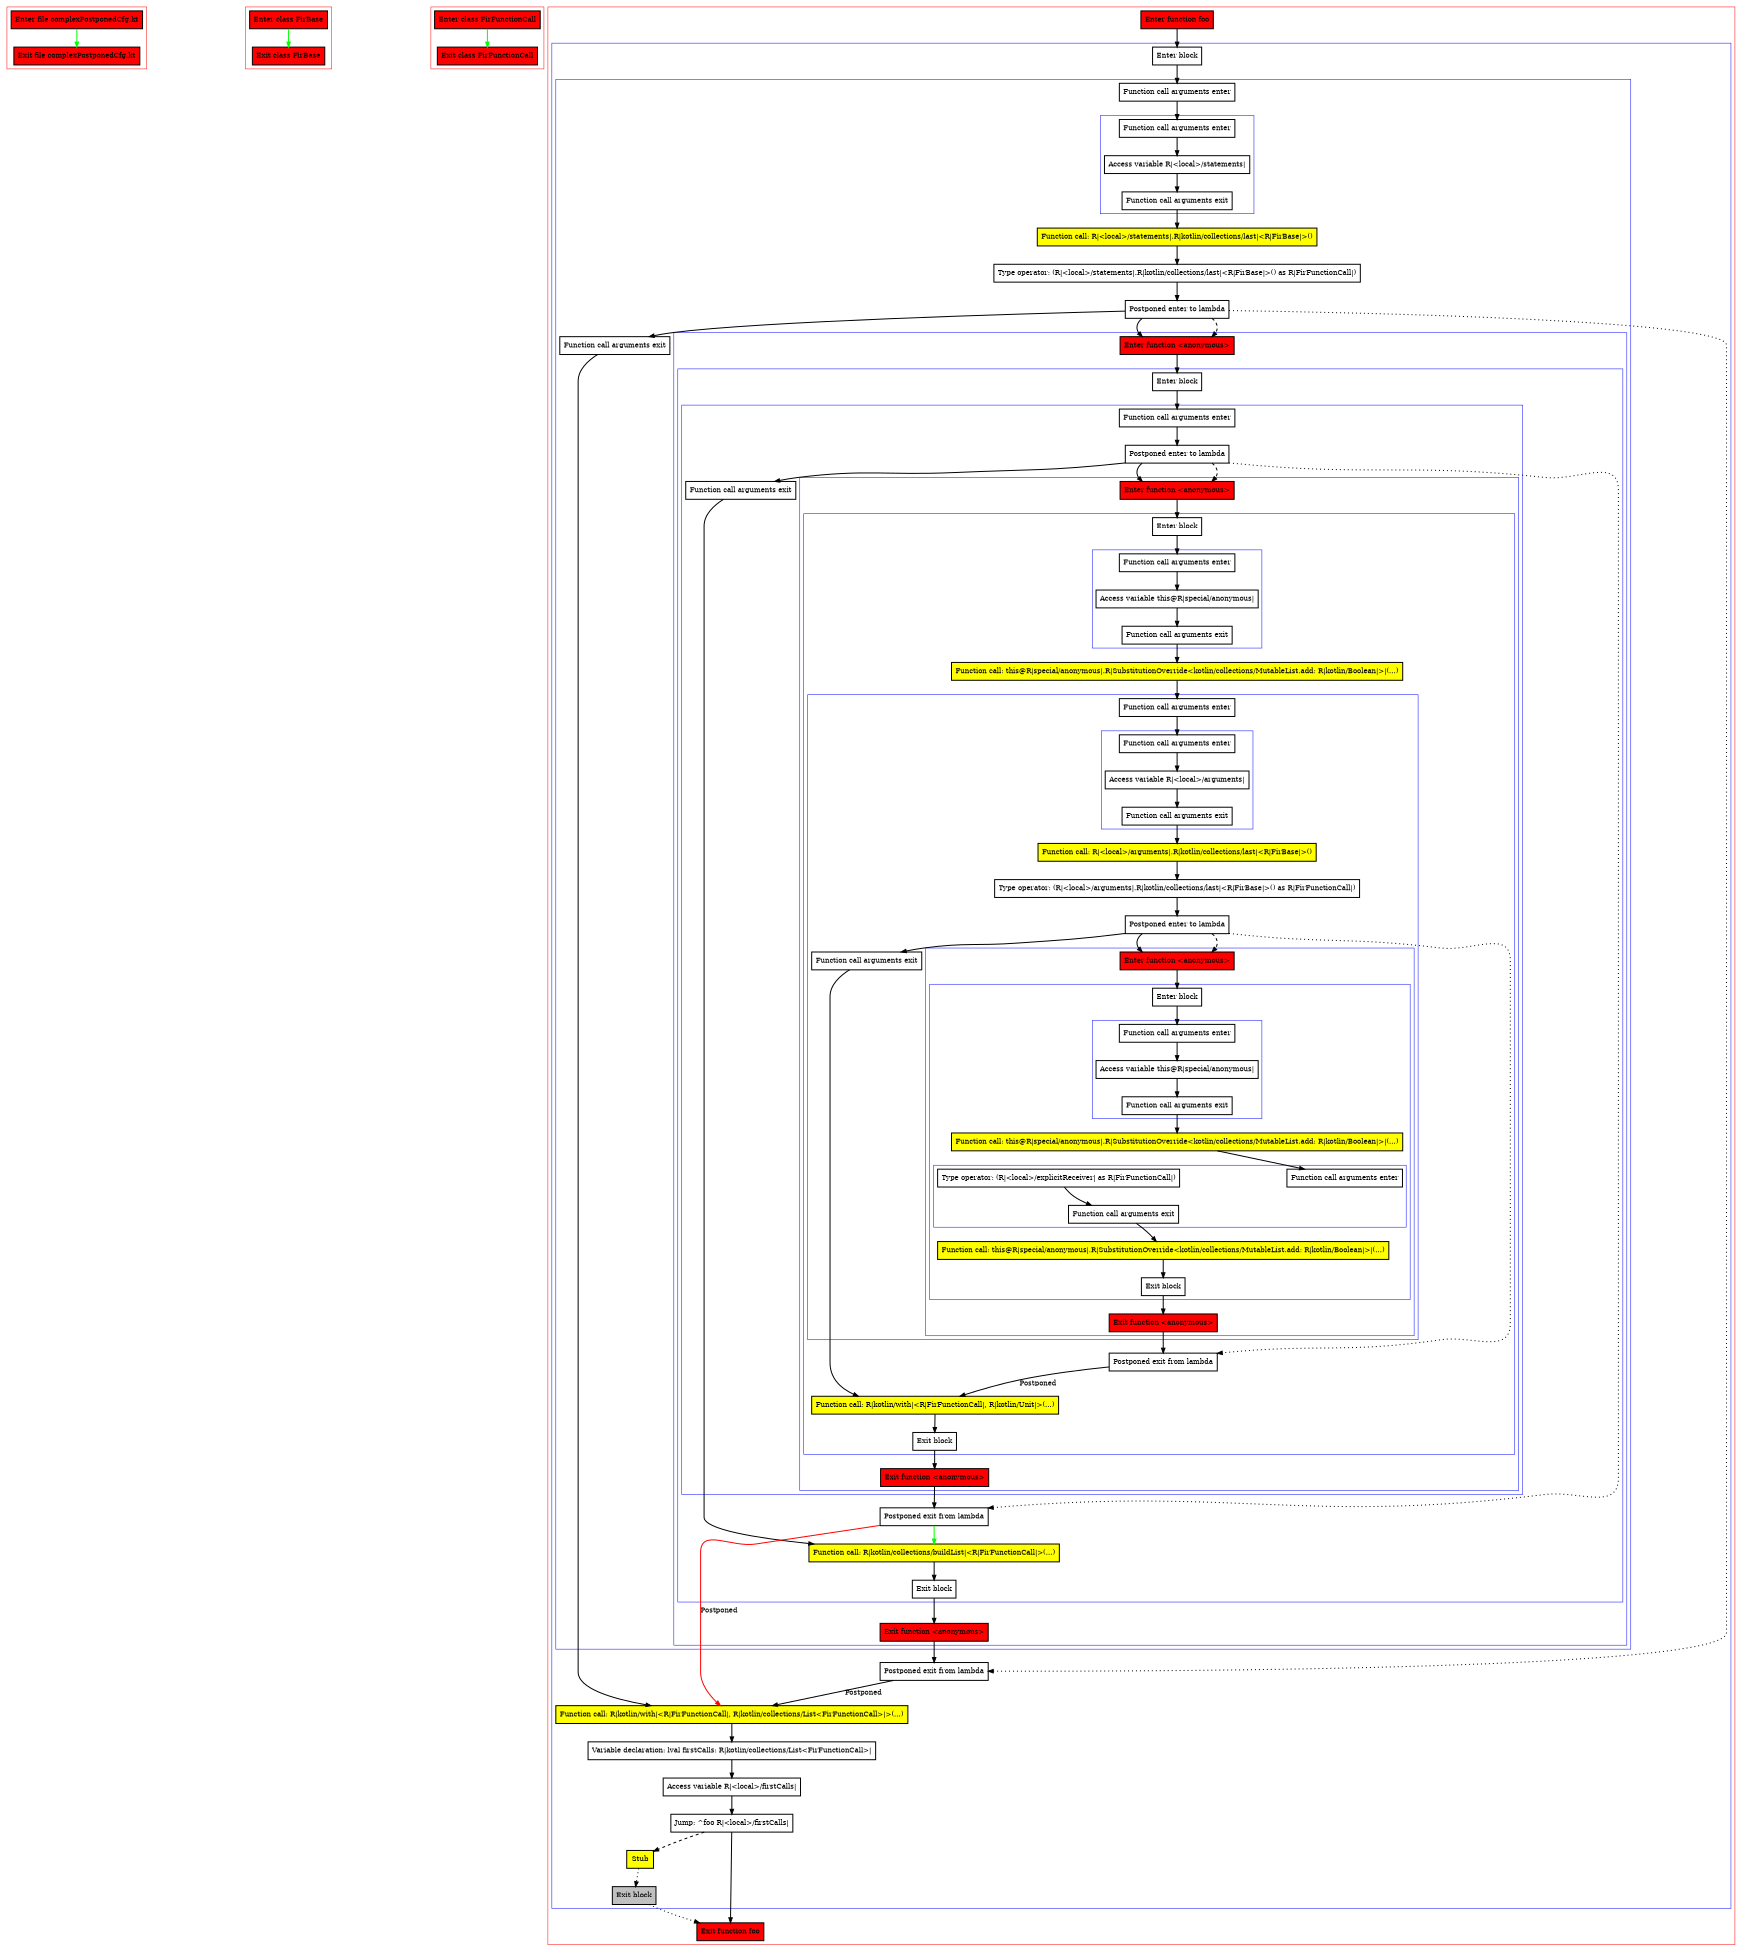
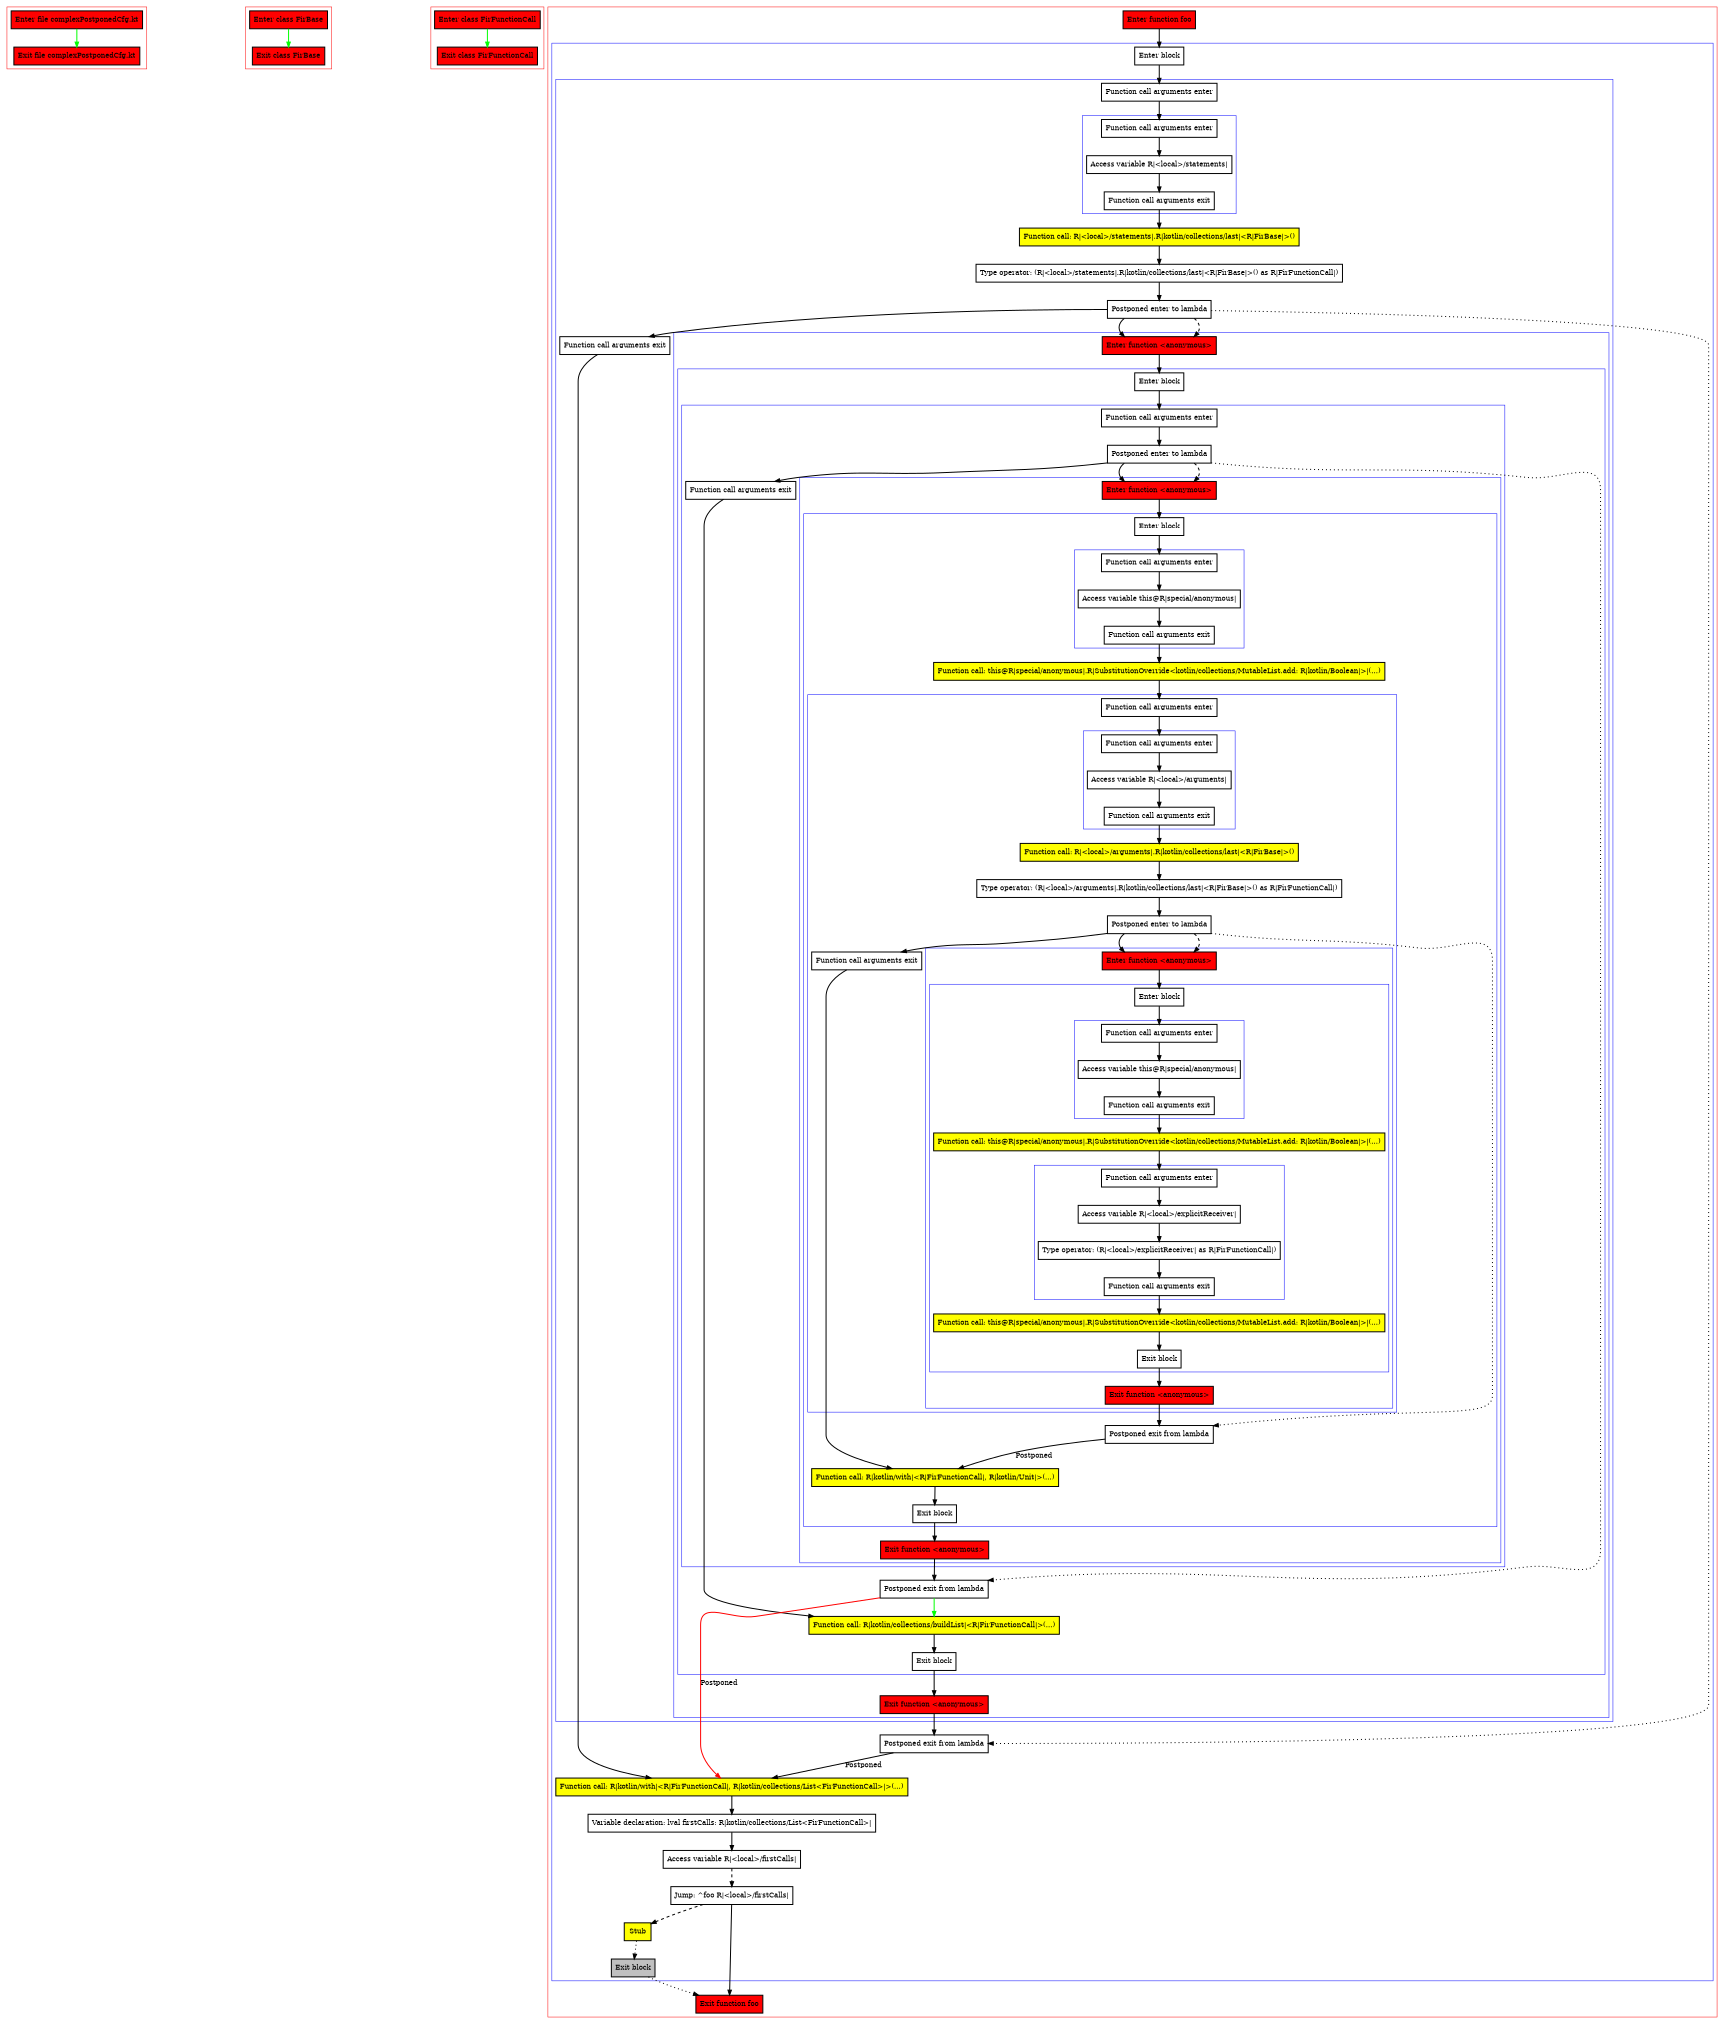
node "Access variable R|<local>/explicitReceiver|": added
edge "Access variable R|<local>/firstCalls|" -> "Jump: ^foo R|<local>/firstCalls|": style solid -> dashed
